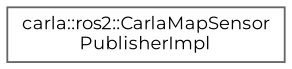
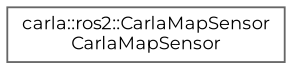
node "carla::ros2::CarlaMapSensor PublisherImpl": label "carla::ros2::CarlaMapSensor PublisherImpl" -> "carla::ros2::CarlaMapSensor CarlaMapSensor"
